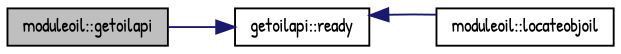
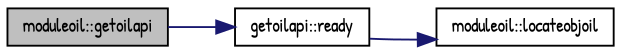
edge "moduleoil::locateobjoil" -> "getoilapi::ready": reversed
